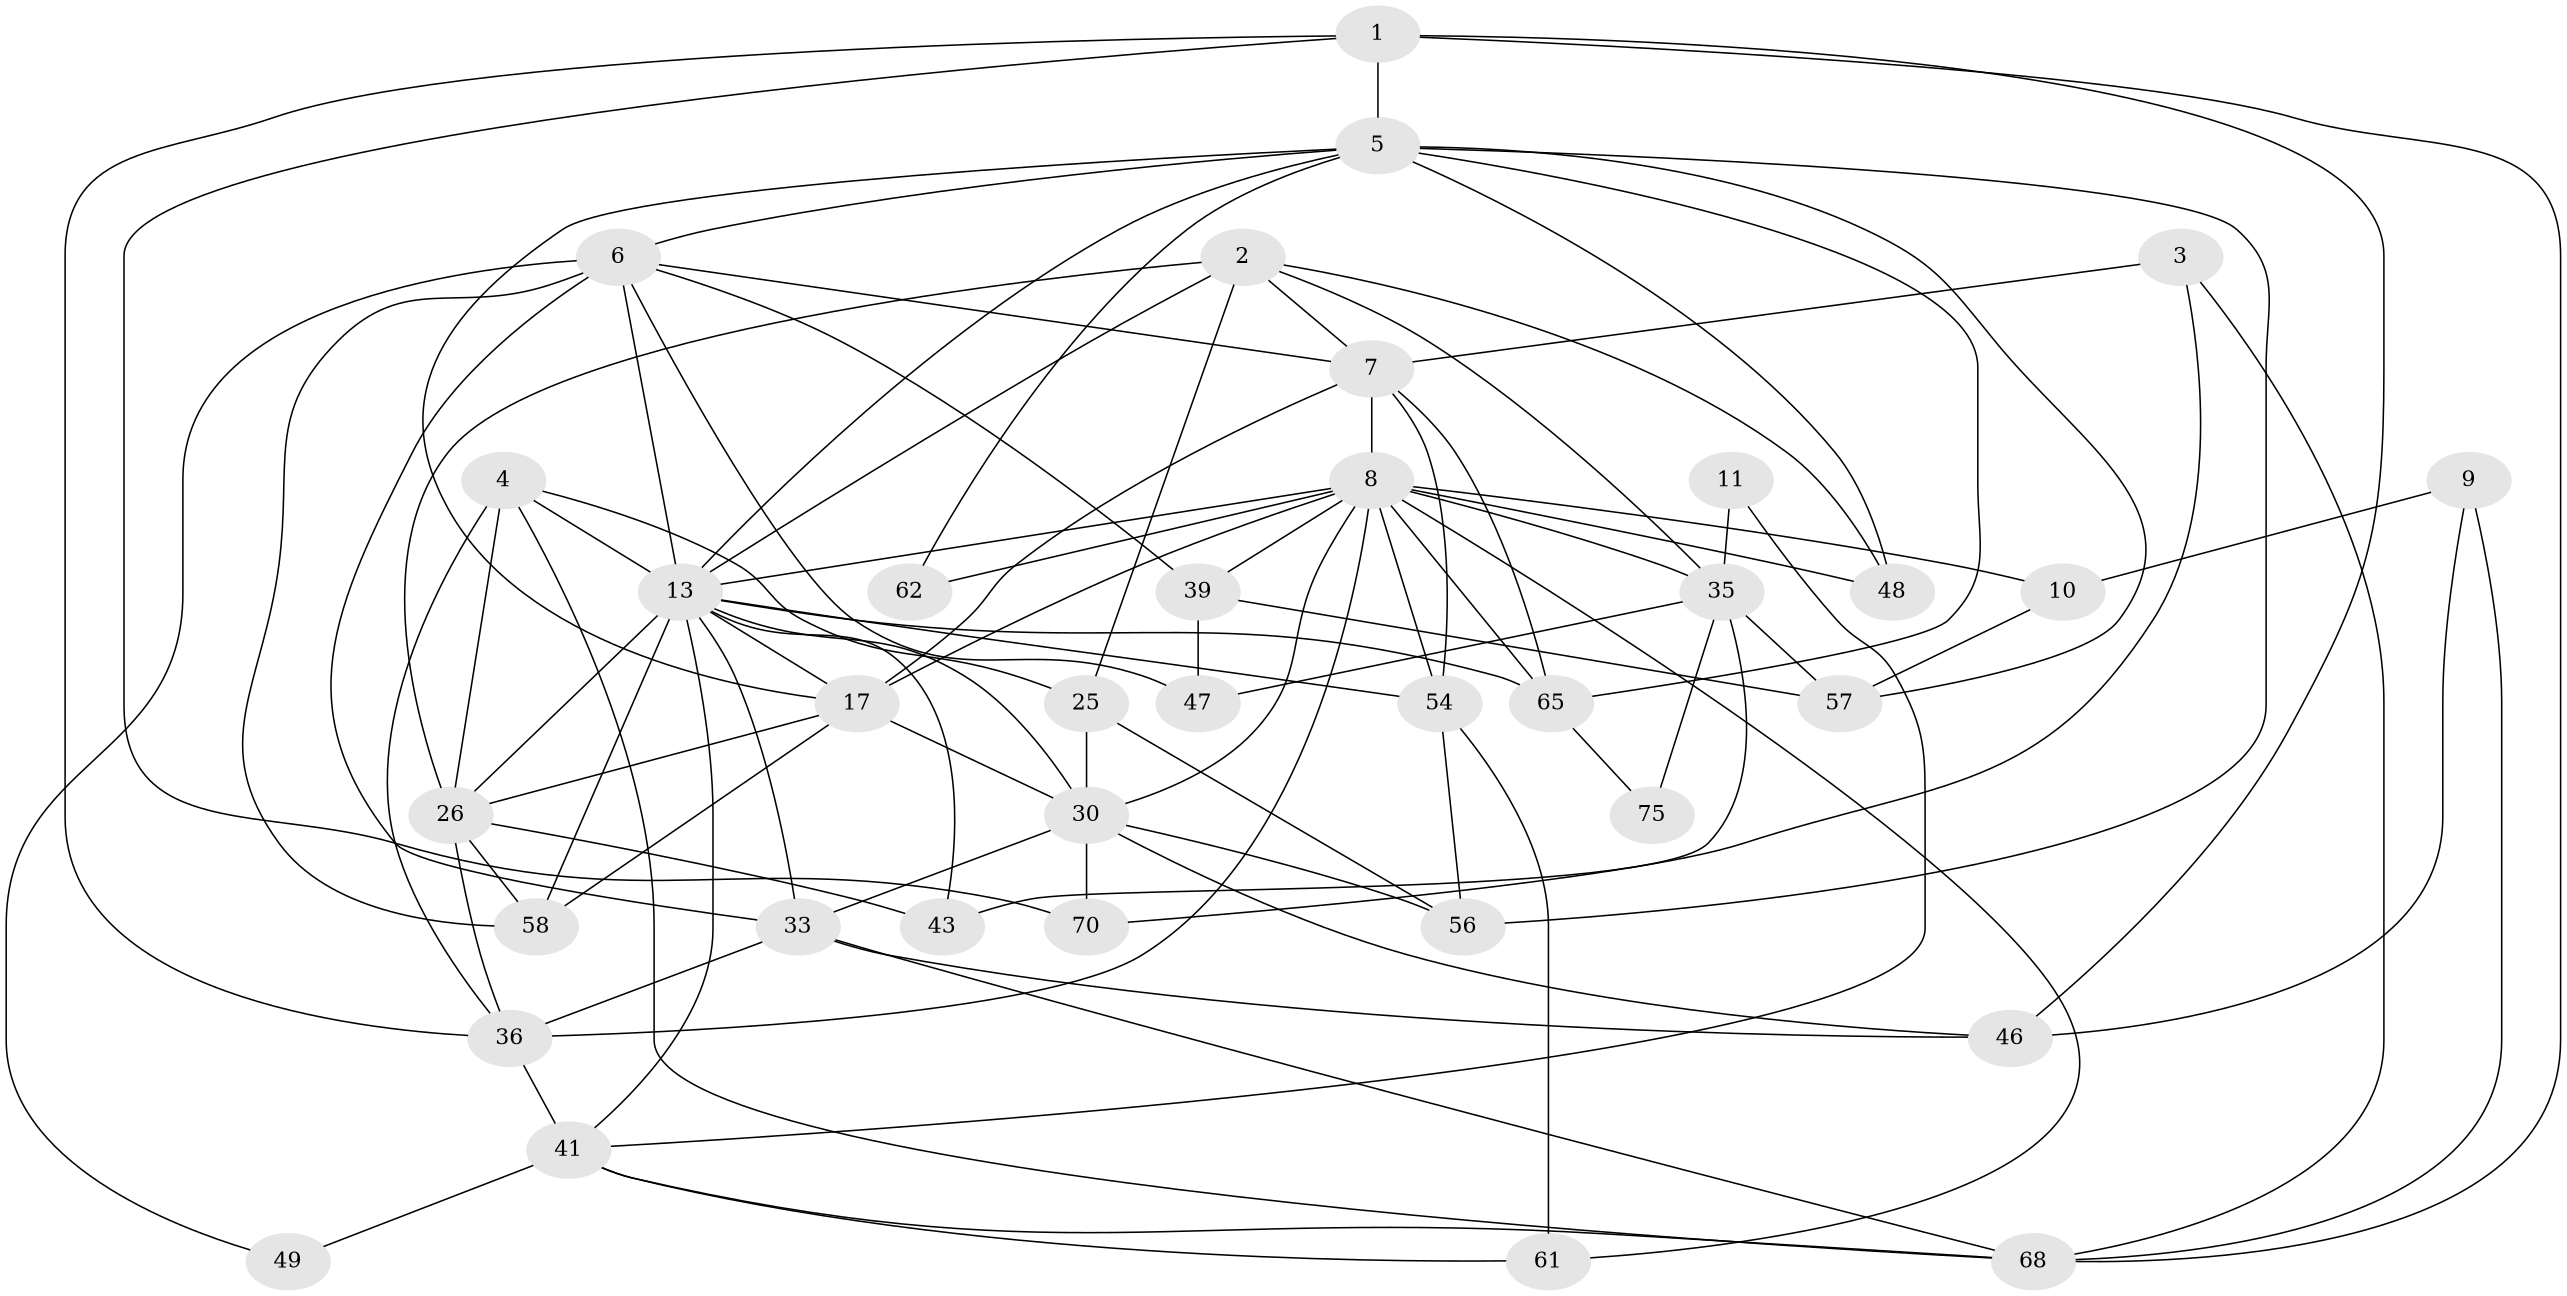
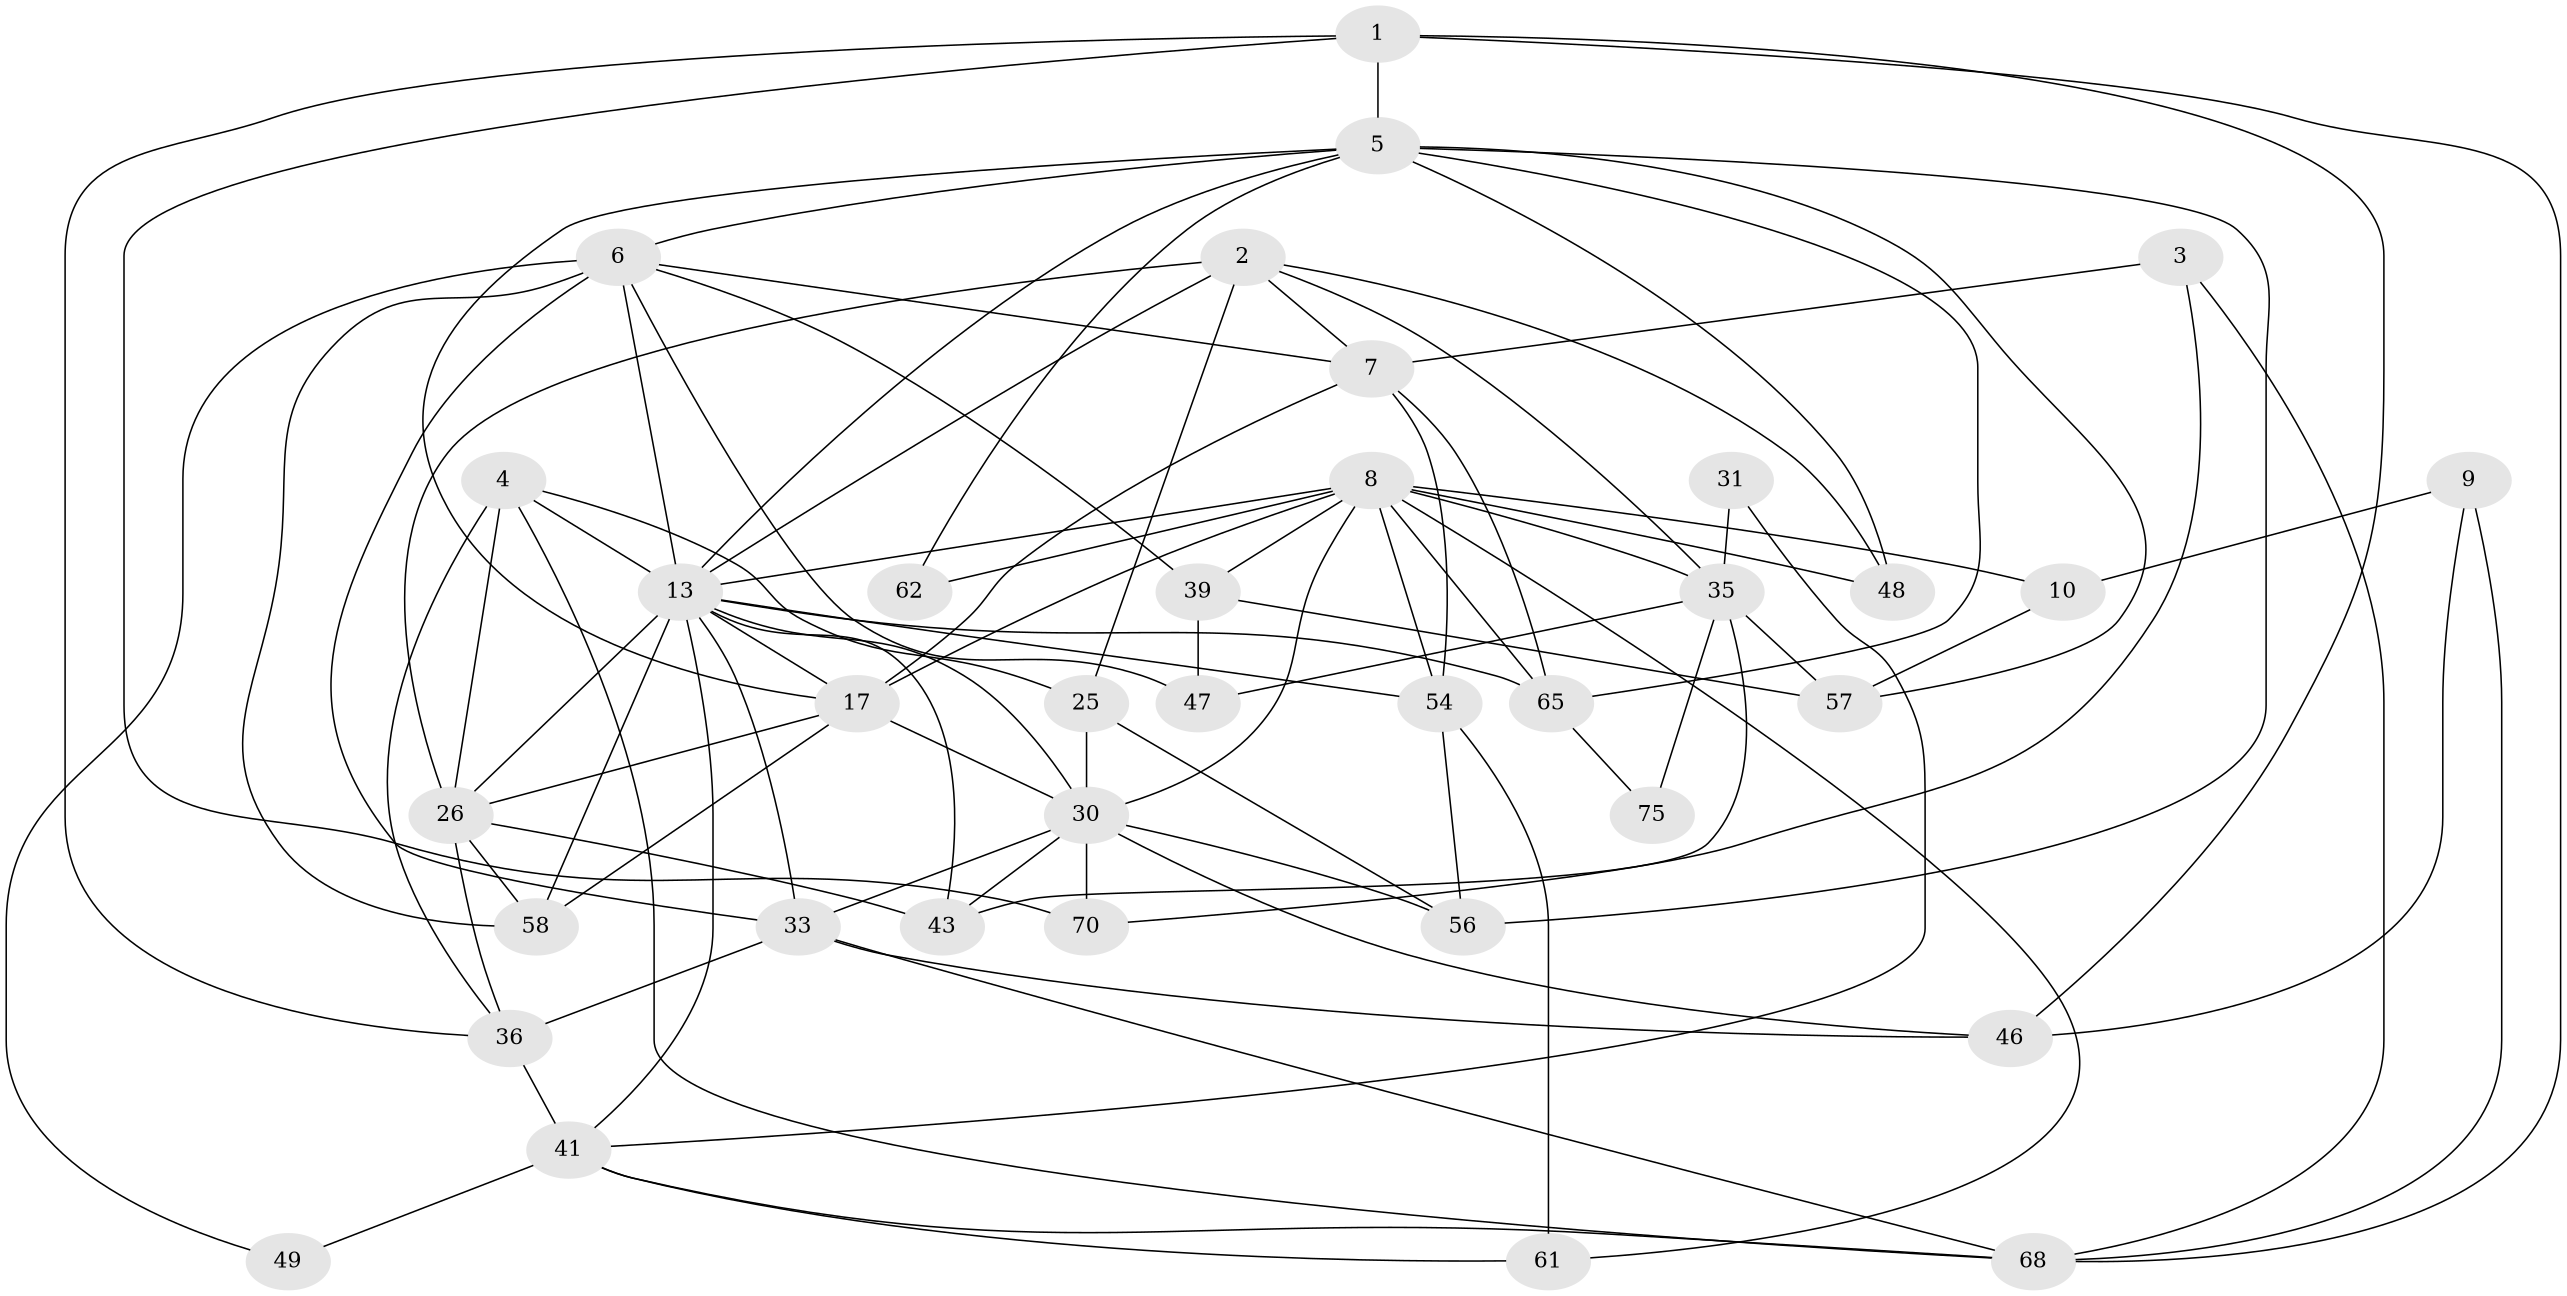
edge "7" -- "8": removed
node "11": label "11" -> "31"
edge "30" -- "43": added
edge "8" -- "36": removed
